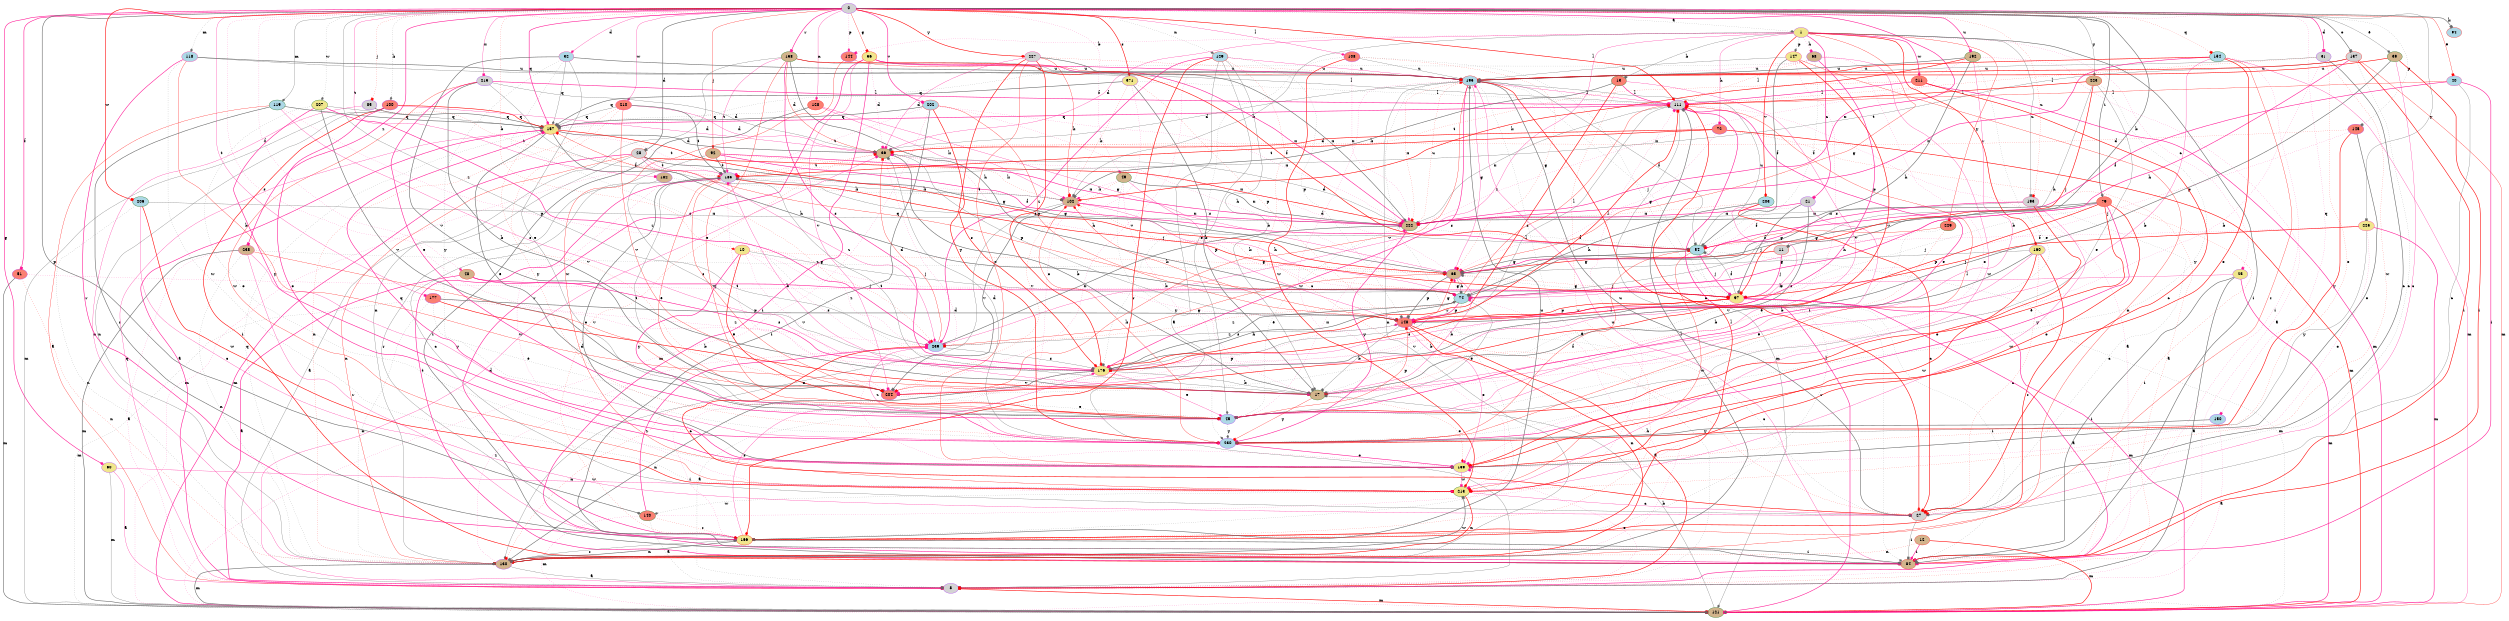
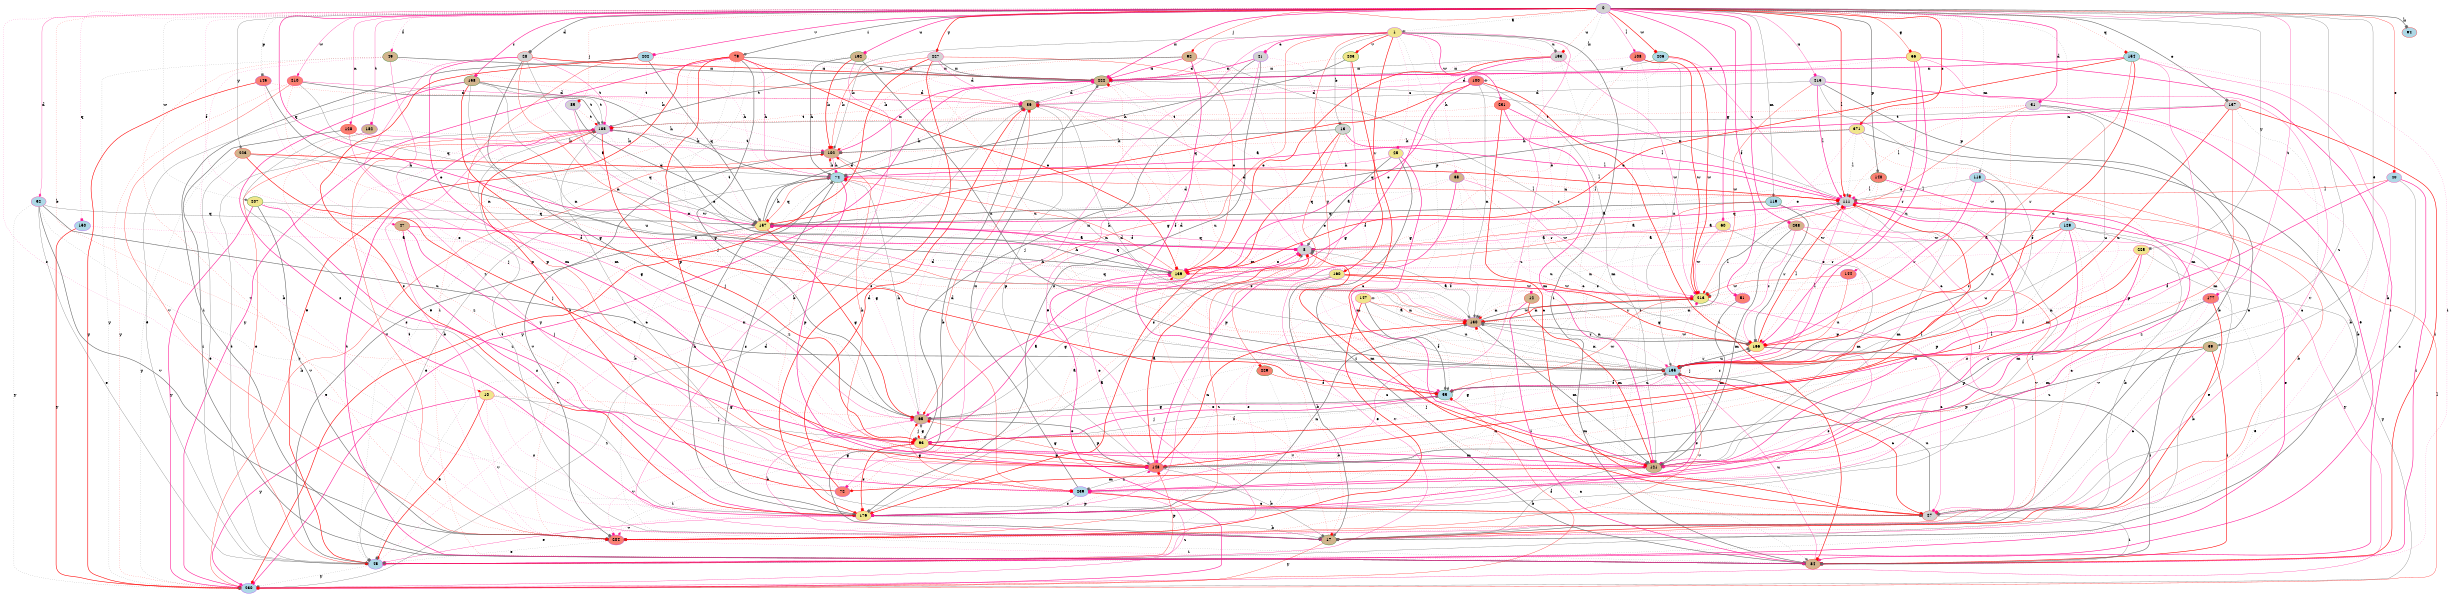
edge "1" -> "144": now "1" -> "12"
node "13": fillcolor salmon -> lightgrey
node "211": label "211" -> "231"
edge "158" -> "185": color deeppink -> gray40
edge "31" -> "185": added, label "t"
edge "192" -> "102": arrowhead diamond -> box
node "203": fillcolor lightblue -> khaki
edge "139" -> "74": added, label "h"
node "54": label "54" -> "55"
node "11": removed
edge "195" -> "176": reversed
node "48": label "48" -> "47"
node "97": label "97" -> "93"
edge "13" -> "204": color deeppink -> red
edge "158" -> "45": color red -> gray40
edge "150" -> "230": color gray40 -> red
edge "31" -> "139": style dotted -> solid
edge "72" -> "121": reversed
edge "176" -> "8": style dotted -> solid
edge "213" -> "140": reversed
edge "8" -> "139": color deeppink -> red
